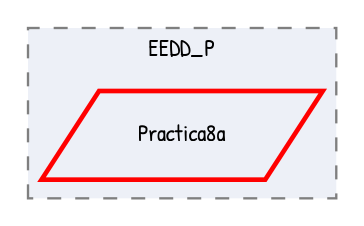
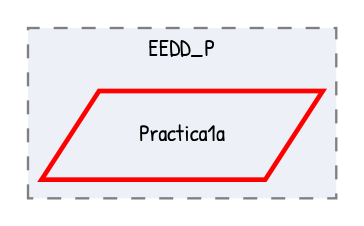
node "Practica8a": label "Practica8a" -> "Practica1a"
